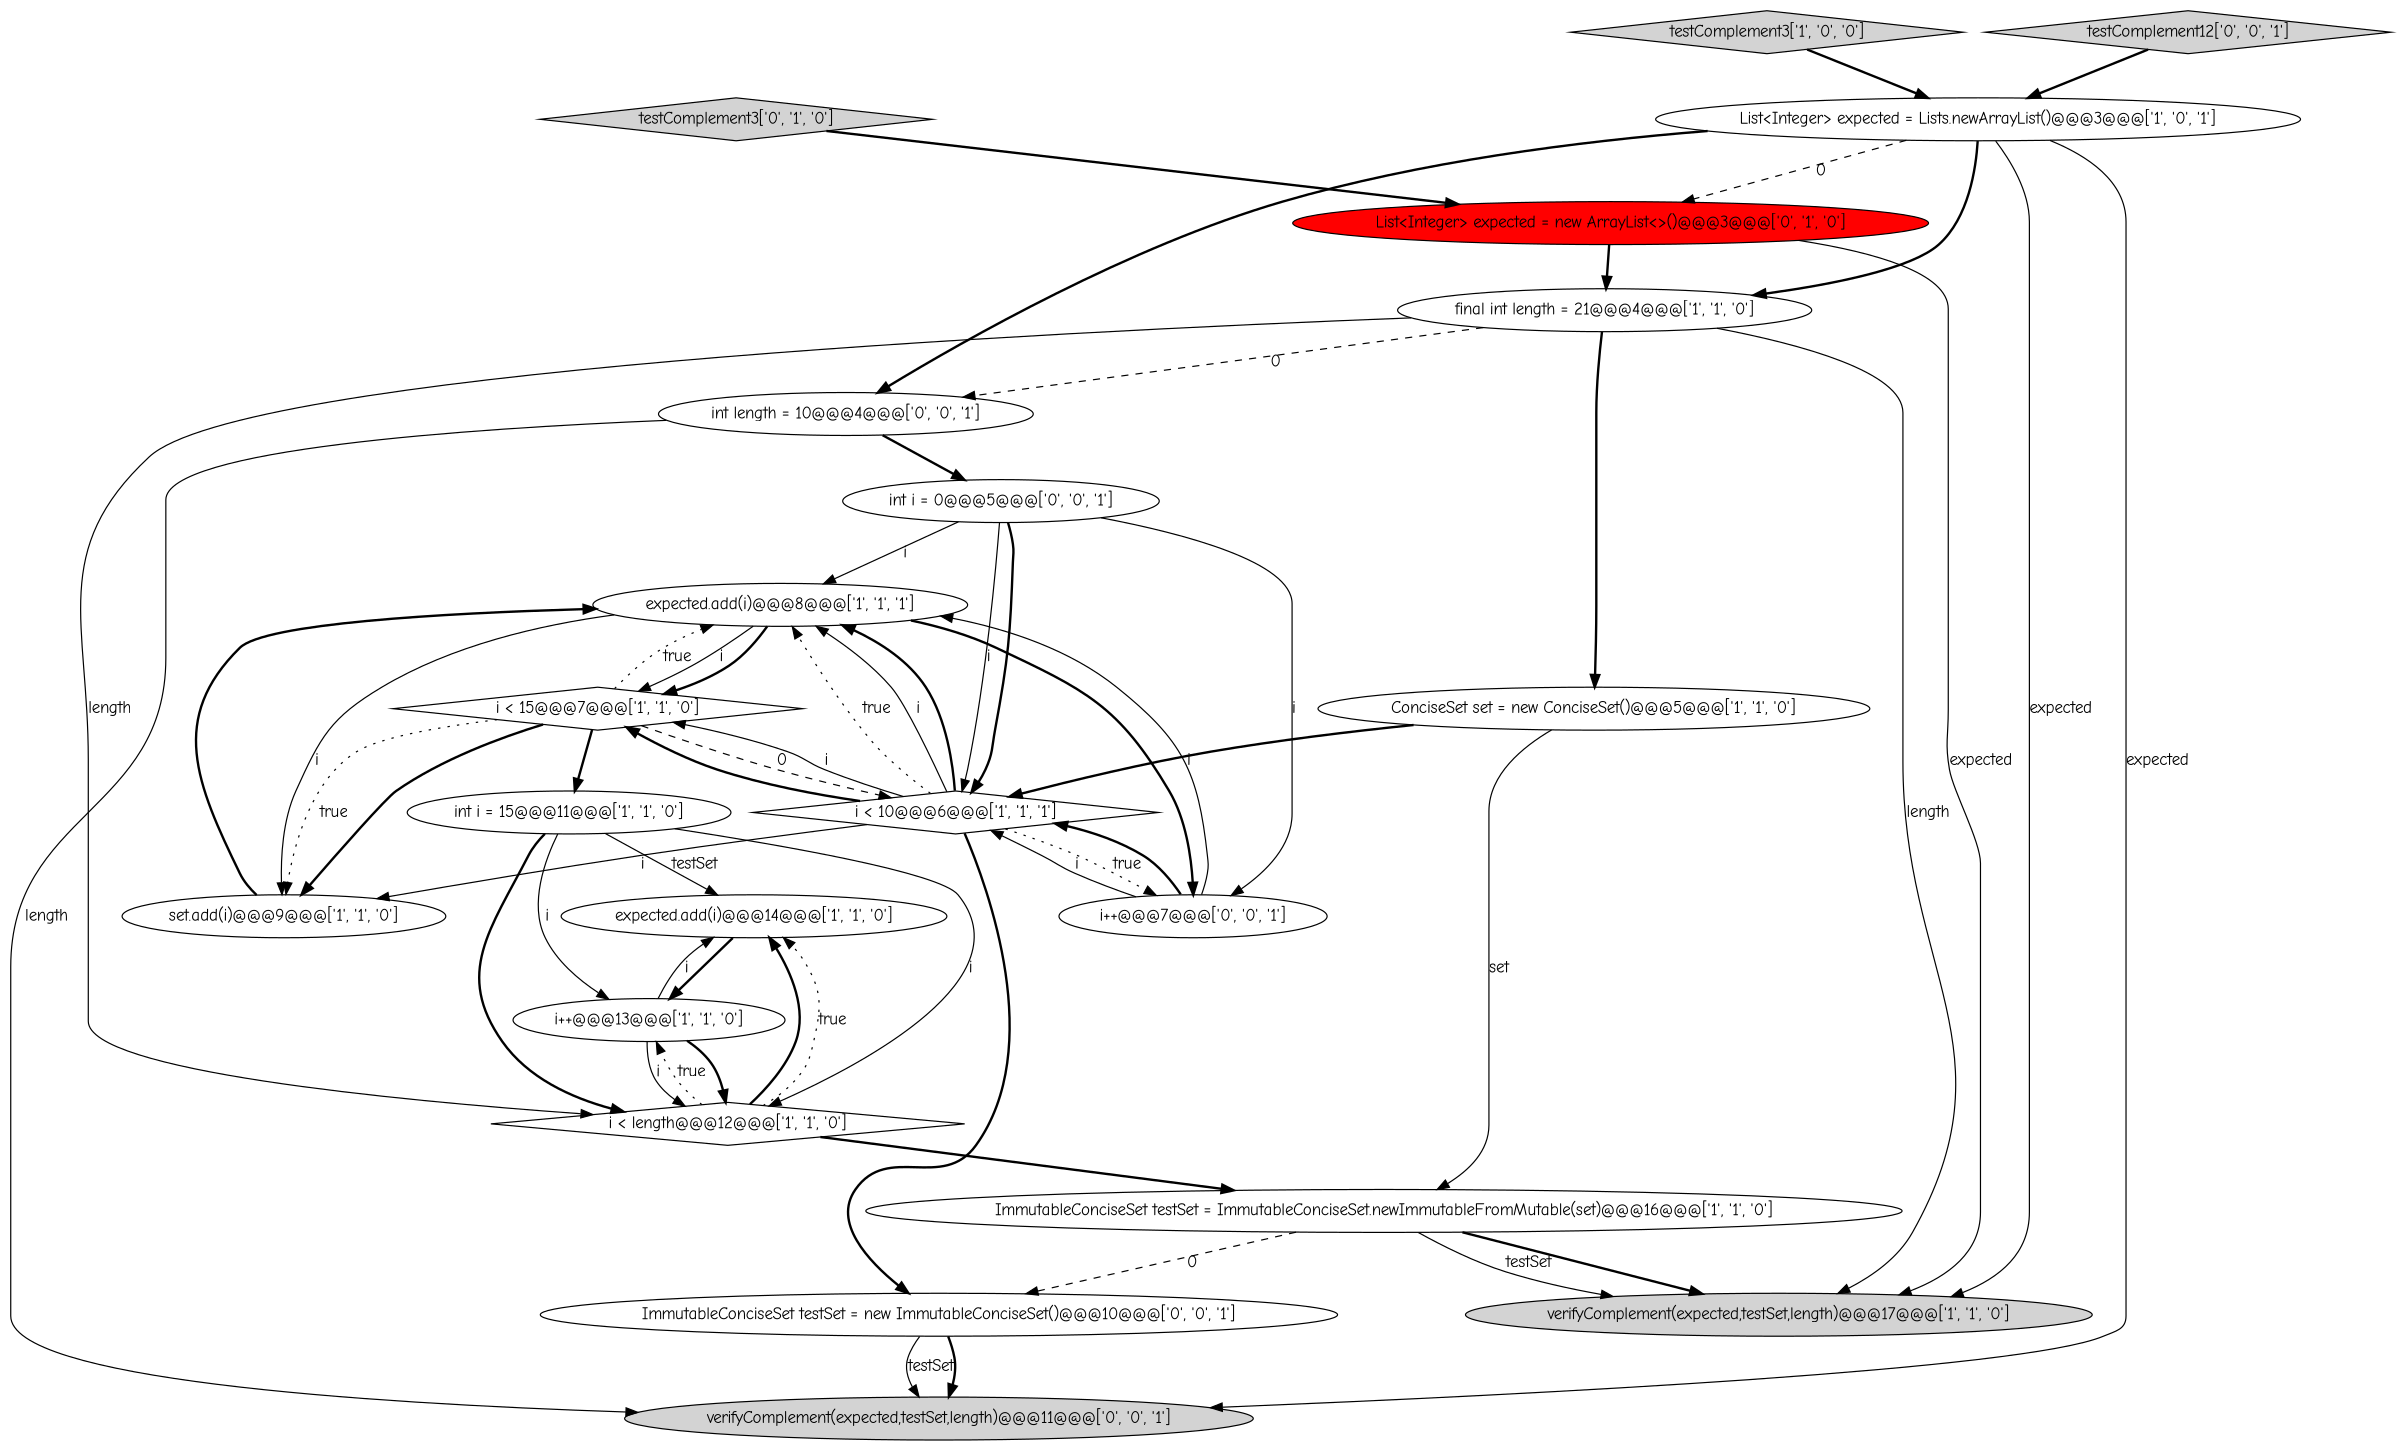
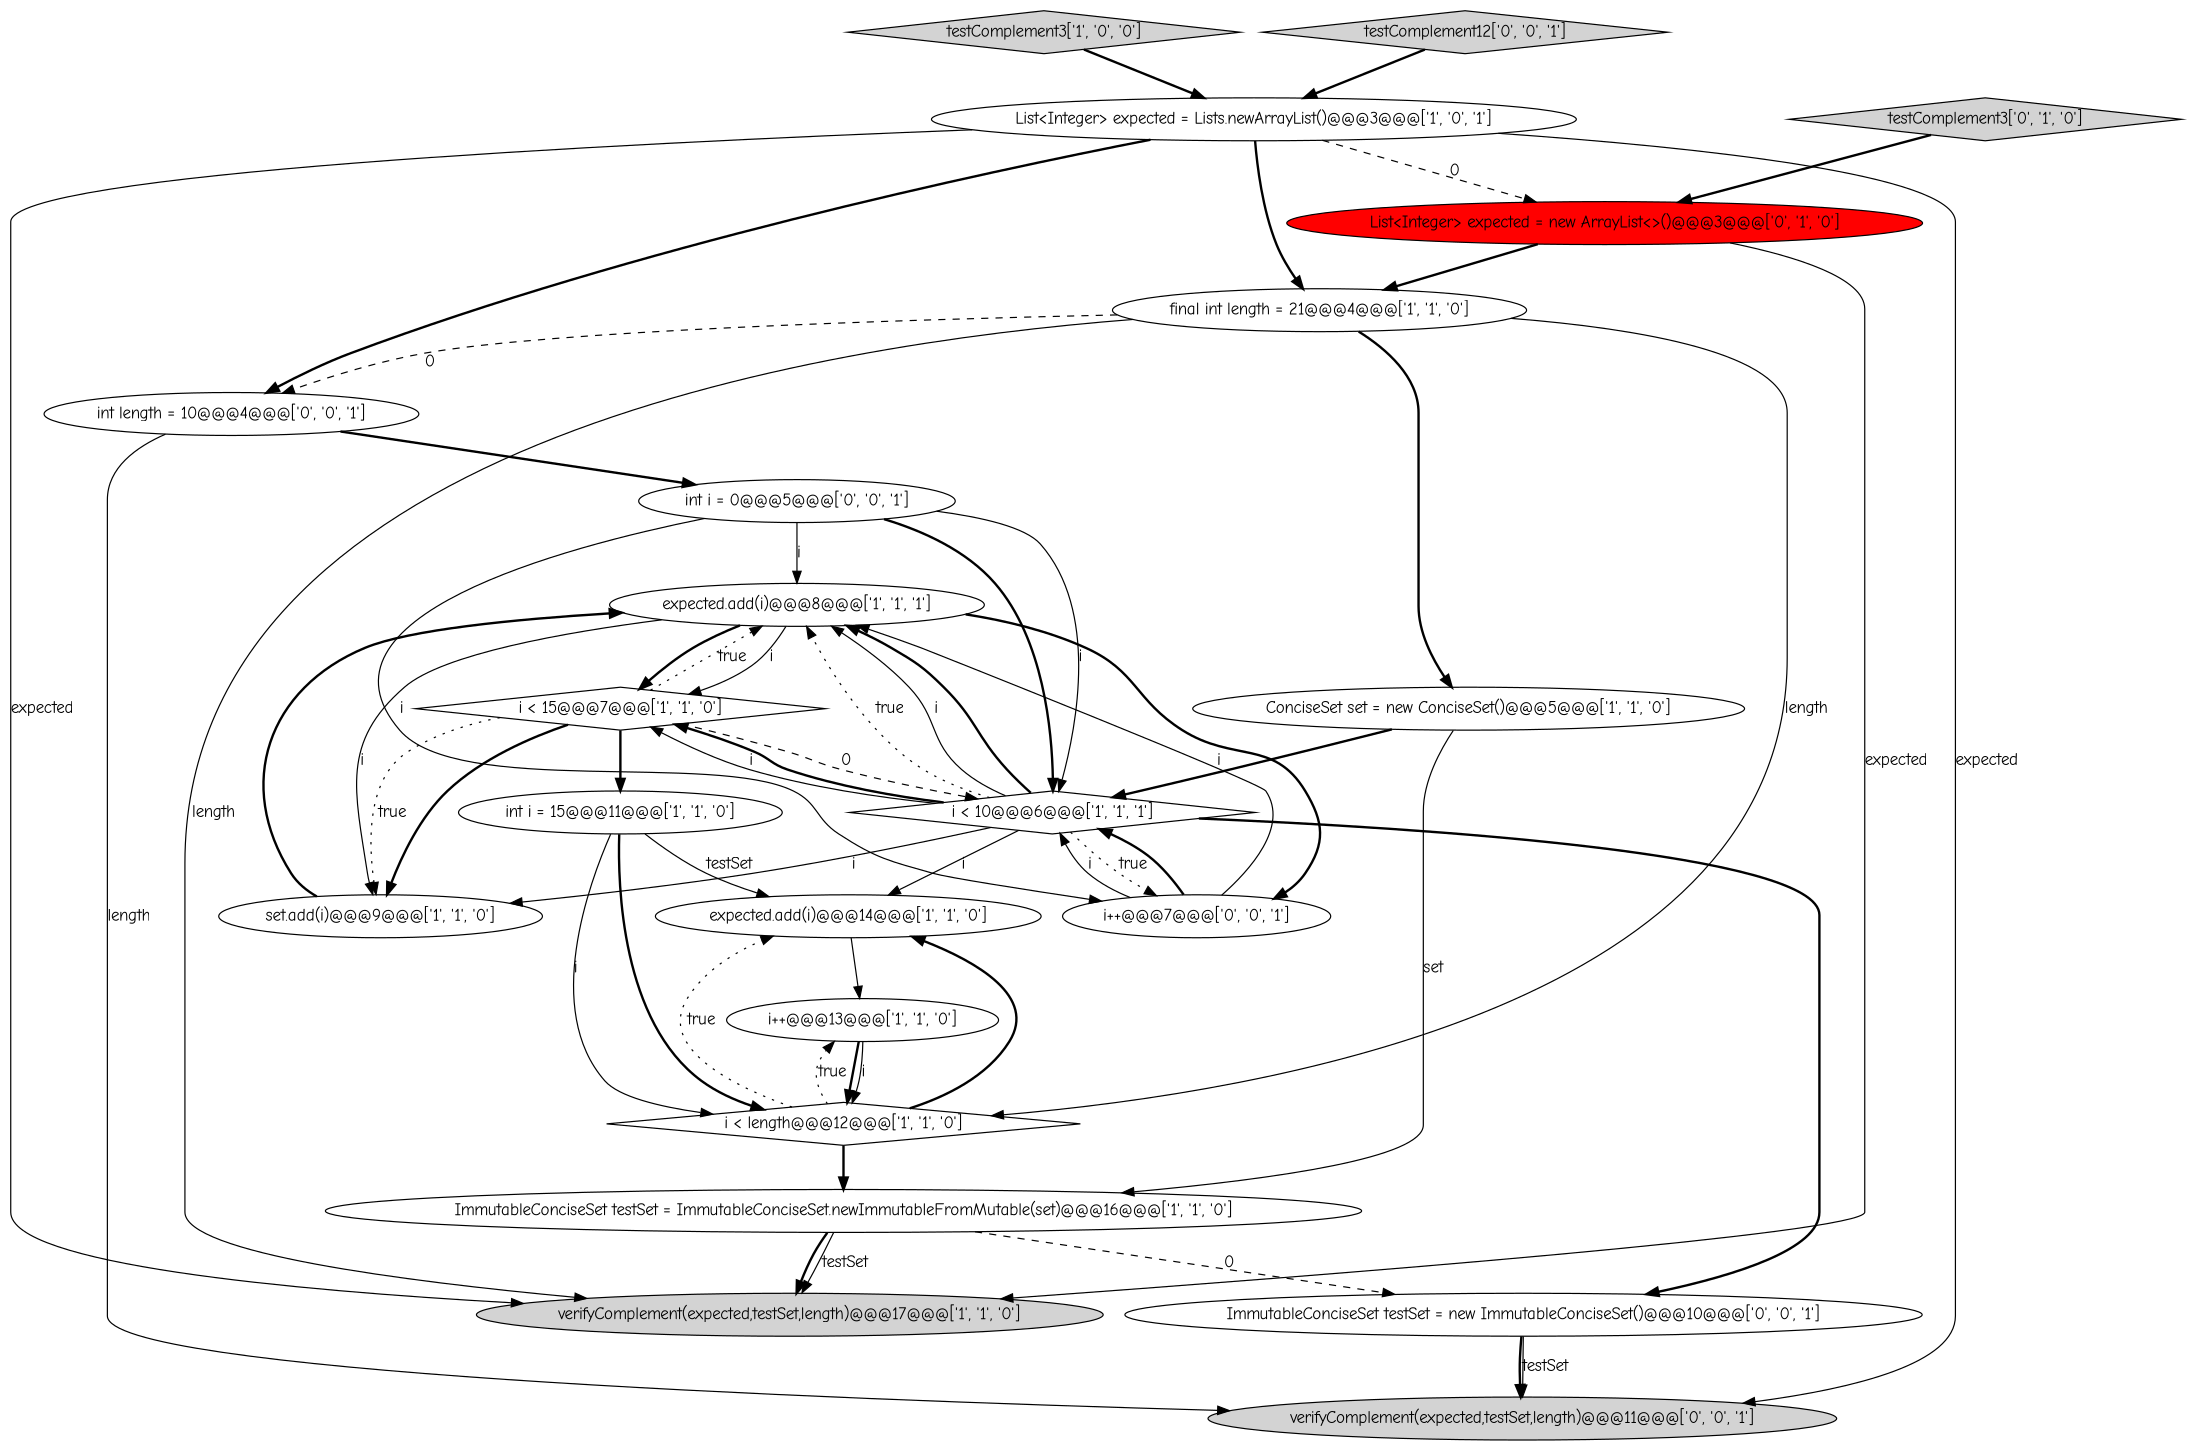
edge "int i = 15@@@11@@@['1', '1', '0']" -> "i++@@@13@@@['1', '1', '0']": removed, label "i"
edge "expected.add(i)@@@14@@@['1', '1', '0']" -> "i++@@@13@@@['1', '1', '0']": style bold -> solid
edge "i++@@@13@@@['1', '1', '0']" -> "expected.add(i)@@@14@@@['1', '1', '0']": now "i < 10@@@6@@@['1', '1', '1']" -> "expected.add(i)@@@14@@@['1', '1', '0']"
